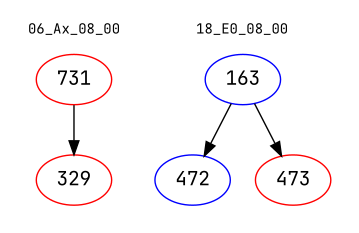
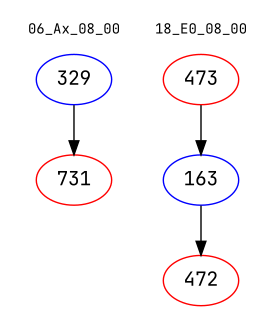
edge "731" -> "329": reversed
edge "163" -> "473": reversed
node "329": color red -> blue
node "472": color blue -> red
